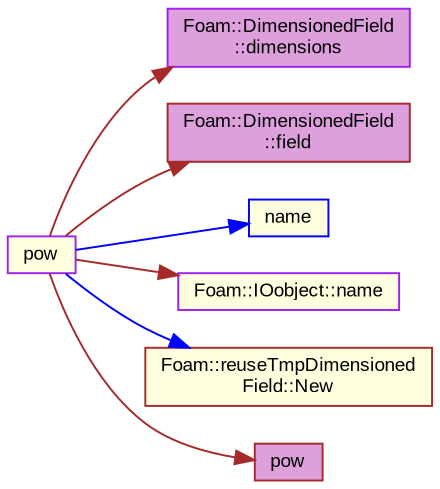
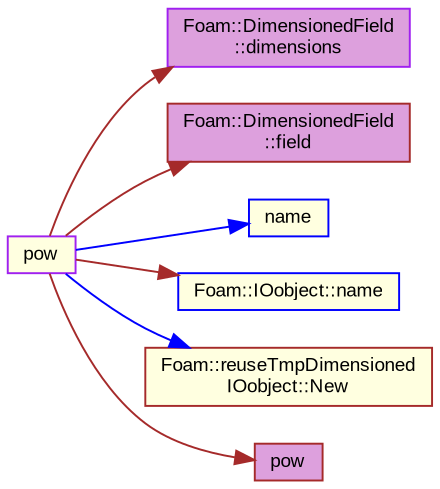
node "Foam::IOobject::name": color purple -> blue
node "Foam::reuseTmpDimensioned Field::New": label "Foam::reuseTmpDimensioned Field::New" -> "Foam::reuseTmpDimensioned IOobject::New"
